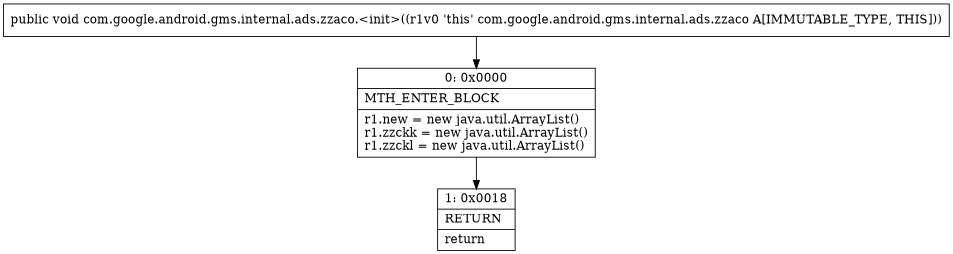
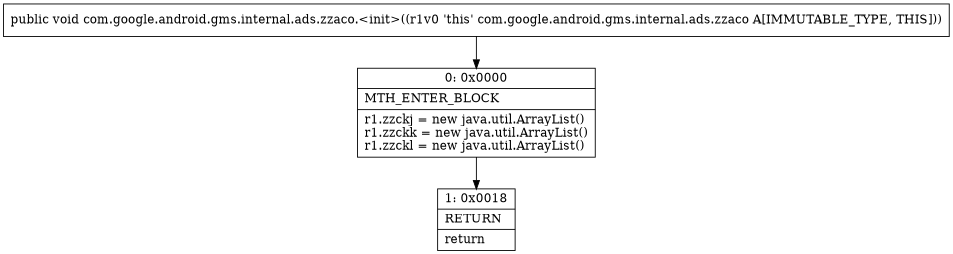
node "0: 0x0000": text "r1.new = new java.util.ArrayList()" -> "r1.zzckj = new java.util.ArrayList()"
